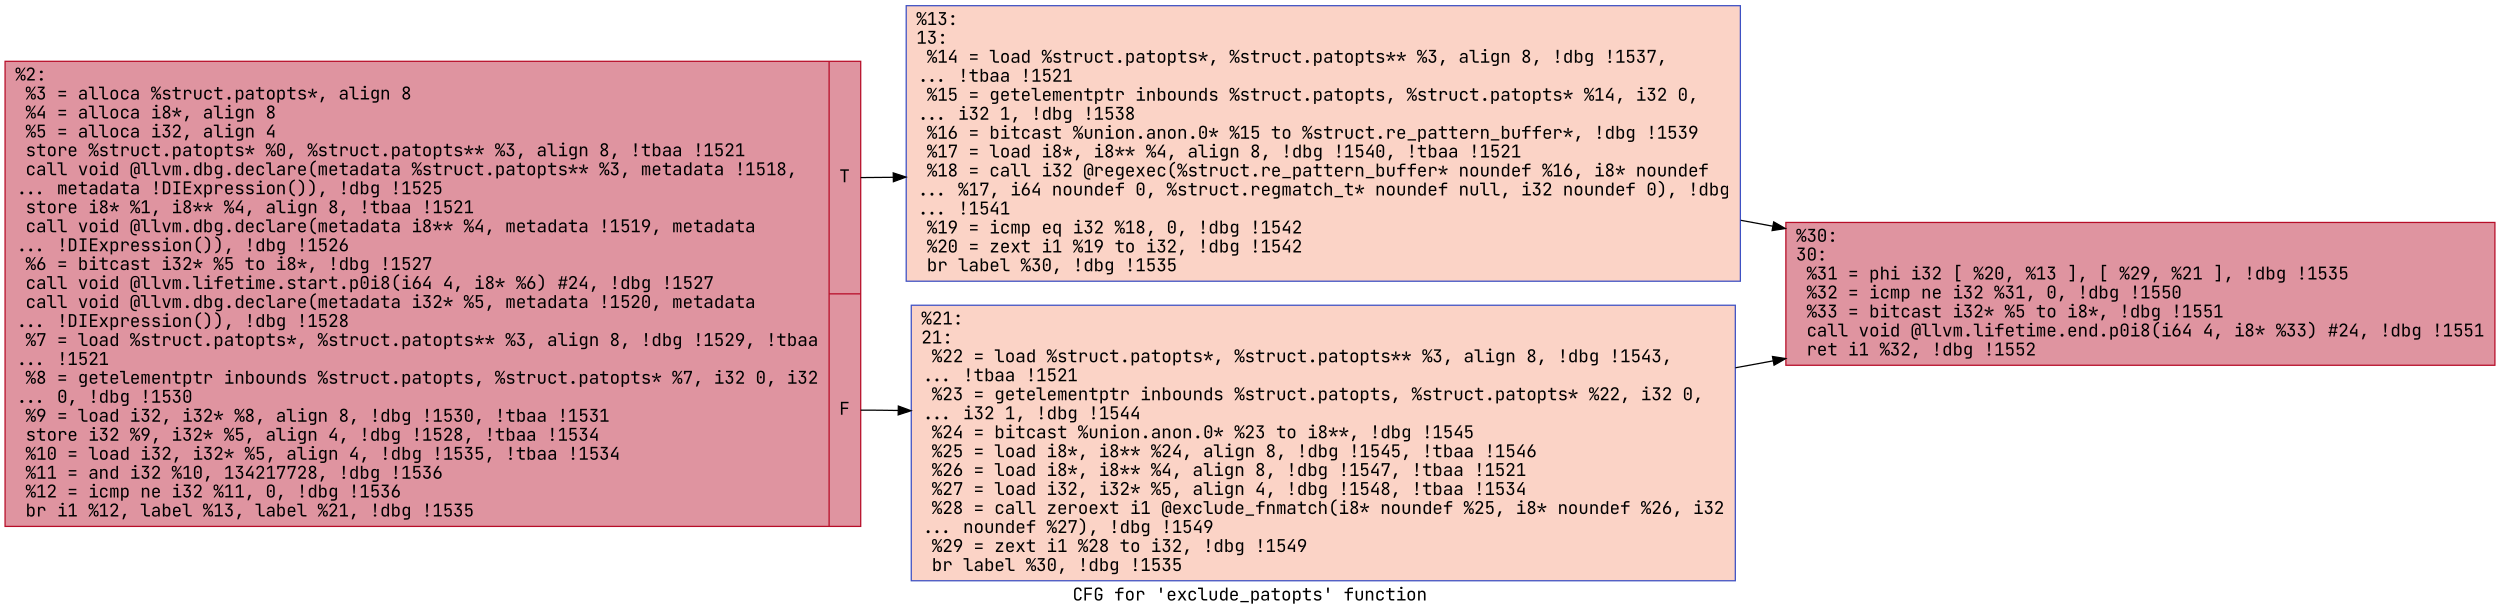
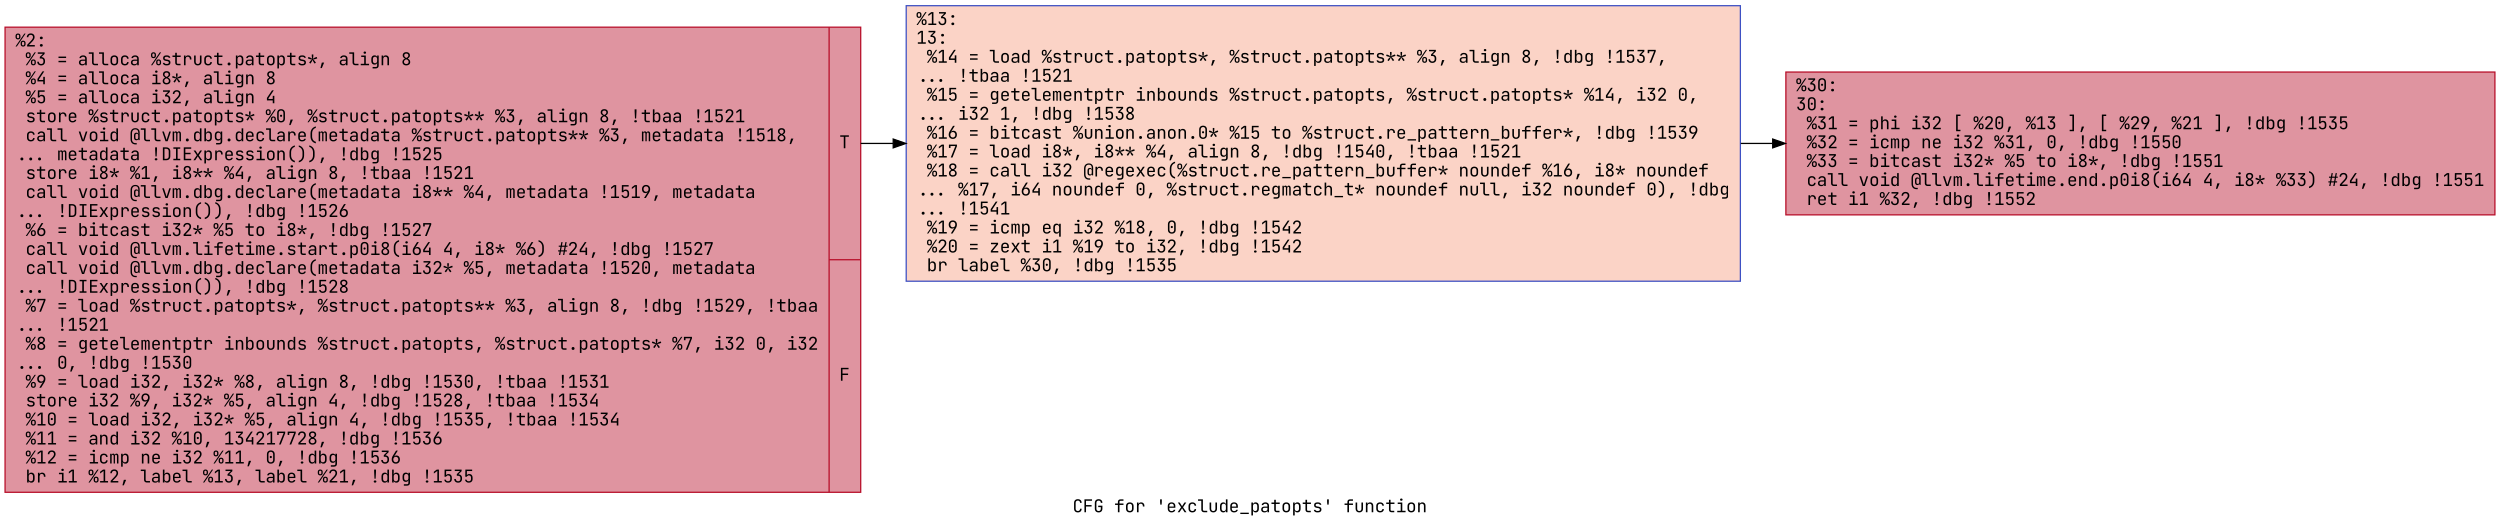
node "%21:": removed
